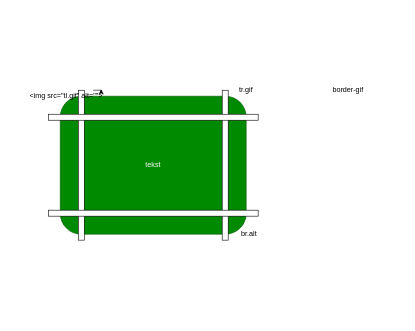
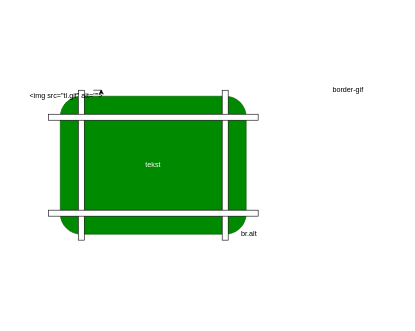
node "tr.gif": removed
